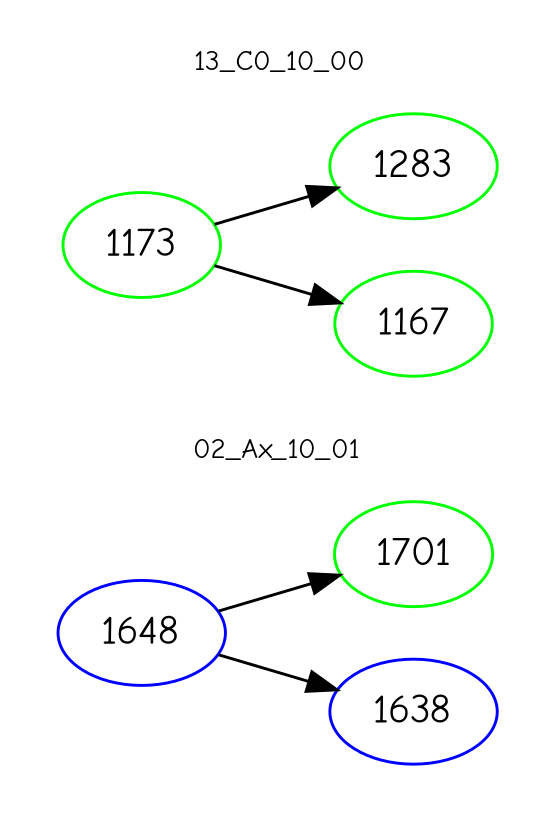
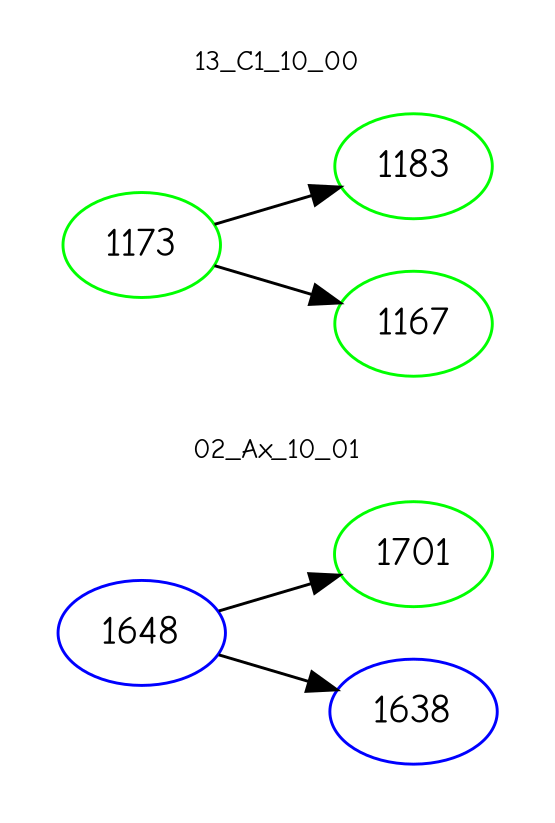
cluster "13_C0_10_00": label "13_C0_10_00" -> "13_C1_10_00"
node "1283": label "1283" -> "1183"
